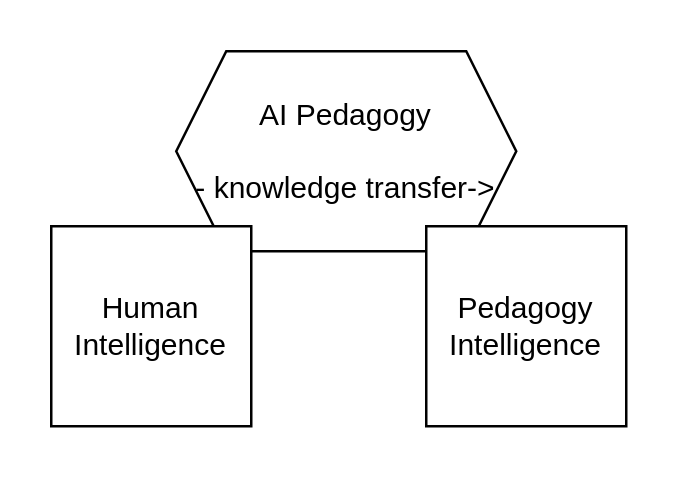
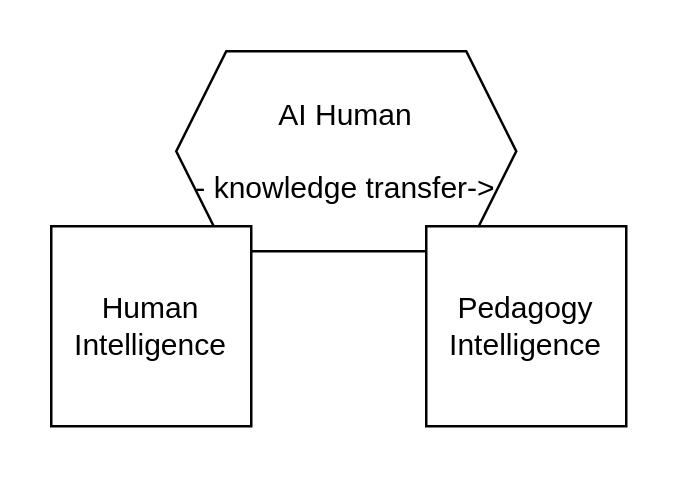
node "AI Pedagogy - knowledge transfer->": label "AI Pedagogy - knowledge transfer->" -> "AI Human - knowledge transfer->"
